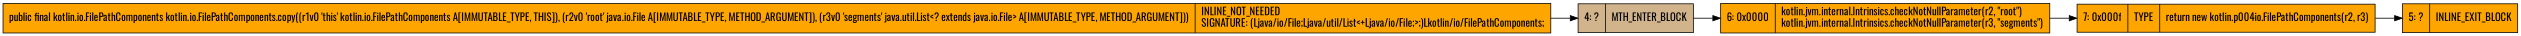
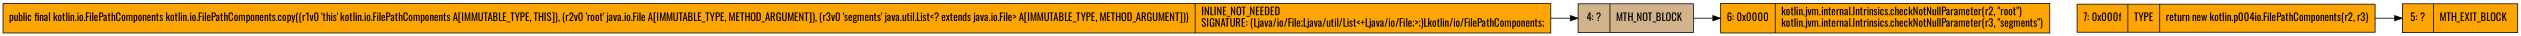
node "4: ?": text "MTH_ENTER_BLOCK" -> "MTH_NOT_BLOCK"
edge "6: 0x0000" -> "7: 0x000f": removed
node "5: ?": text "INLINE_EXIT_BLOCK" -> "MTH_EXIT_BLOCK"
